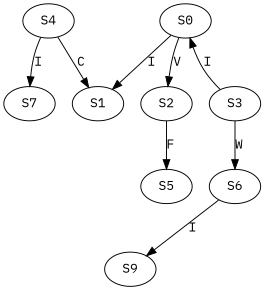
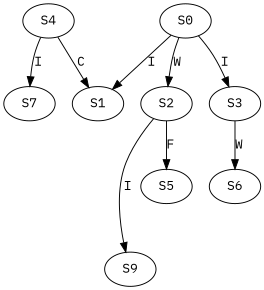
edge "S0" -> "S2": label "V" -> "W"
edge "S3" -> "S0": reversed
edge "S6" -> "S9": now "S2" -> "S9"
